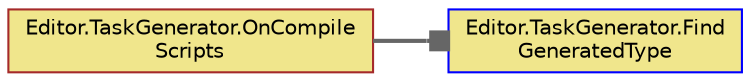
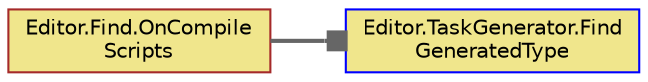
node "Editor.TaskGenerator.OnCompile Scripts": label "Editor.TaskGenerator.OnCompile Scripts" -> "Editor.Find.OnCompile Scripts"
